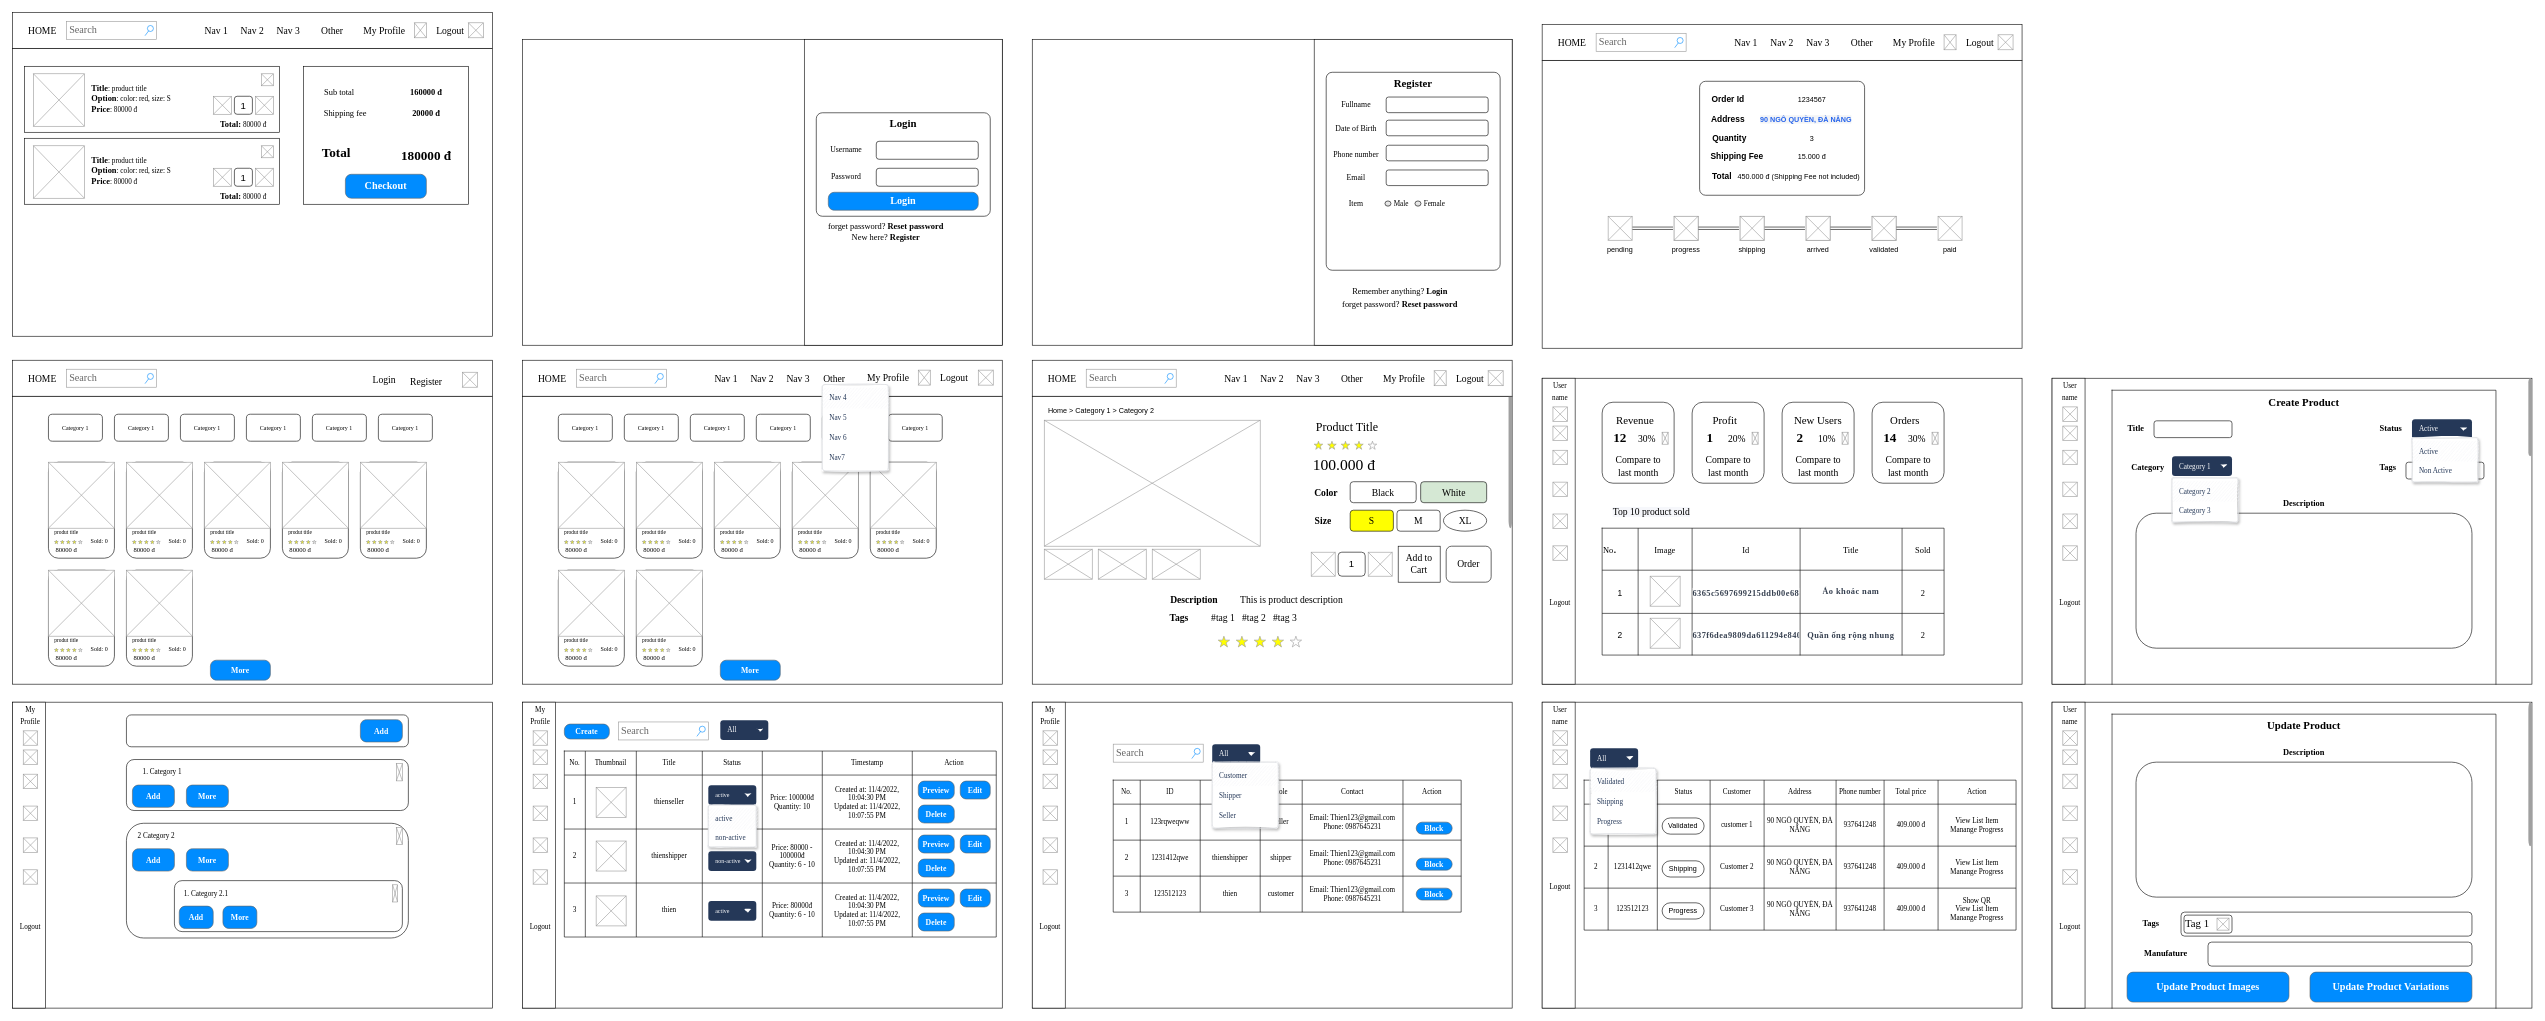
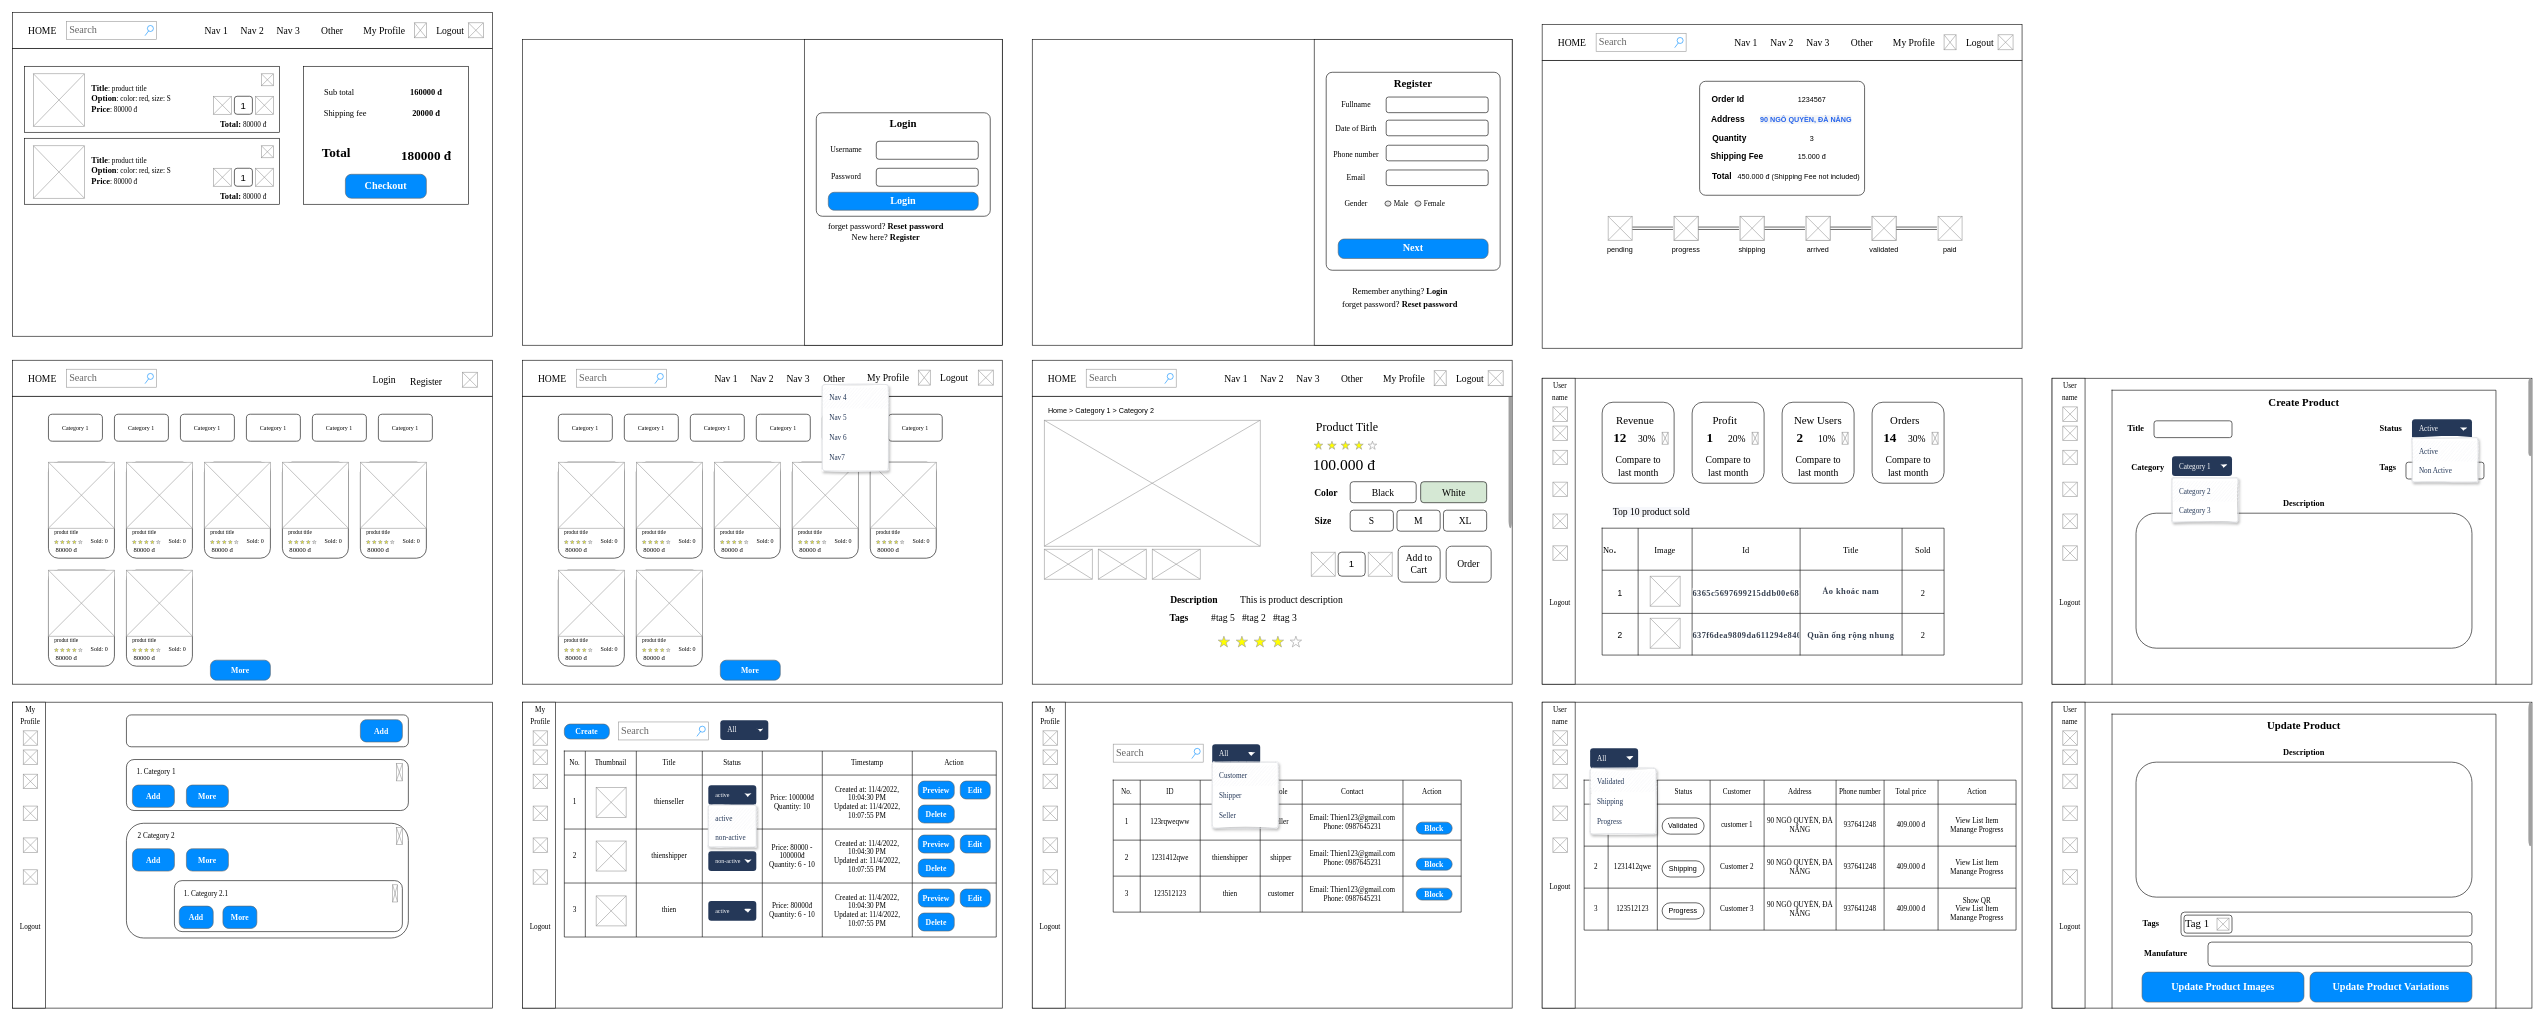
node "Item": label "Item" -> "Gender"
node "Next": added
node "S": fillcolor #ffff00 -> #ffffff
node "XL": shape ellipse -> rounded rectangle
node "Add to Cart": shape rectangle -> rounded rectangle
node "#tag 1 #tag 2 #tag 3": label "#tag 1 #tag 2 #tag 3" -> "#tag 5 #tag 2 #tag 3"
node "1. Category 1": moved (162, 772) -> (156, 772)
node "Update Product Images": moved (2208, 987) -> (2223, 987)
